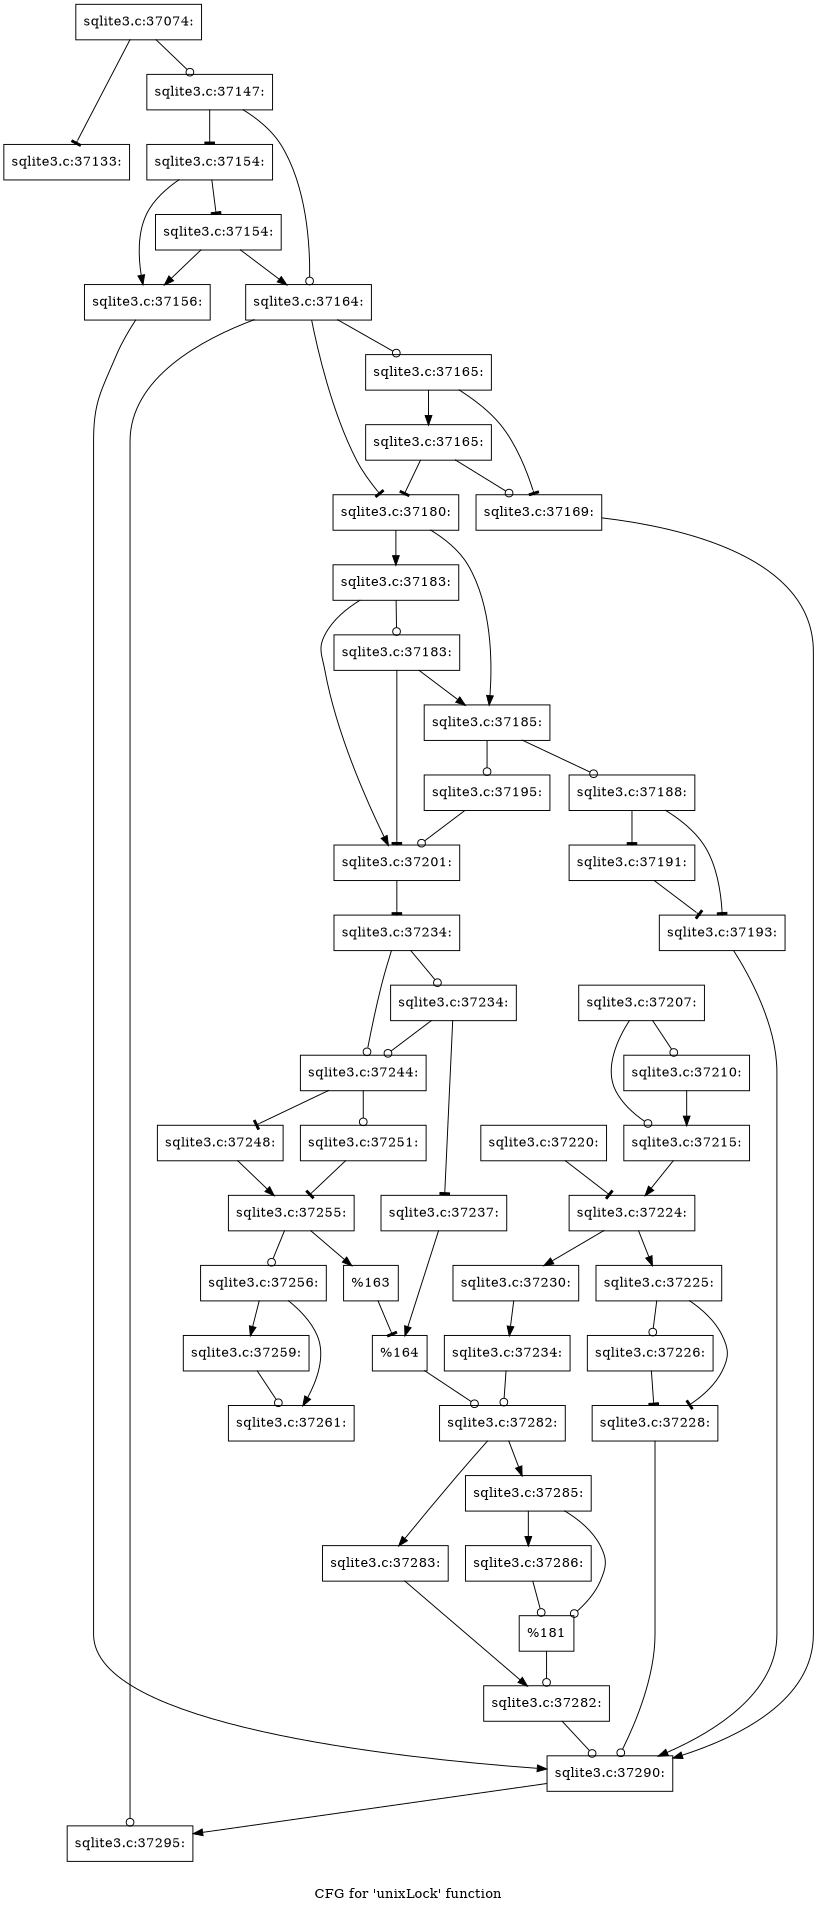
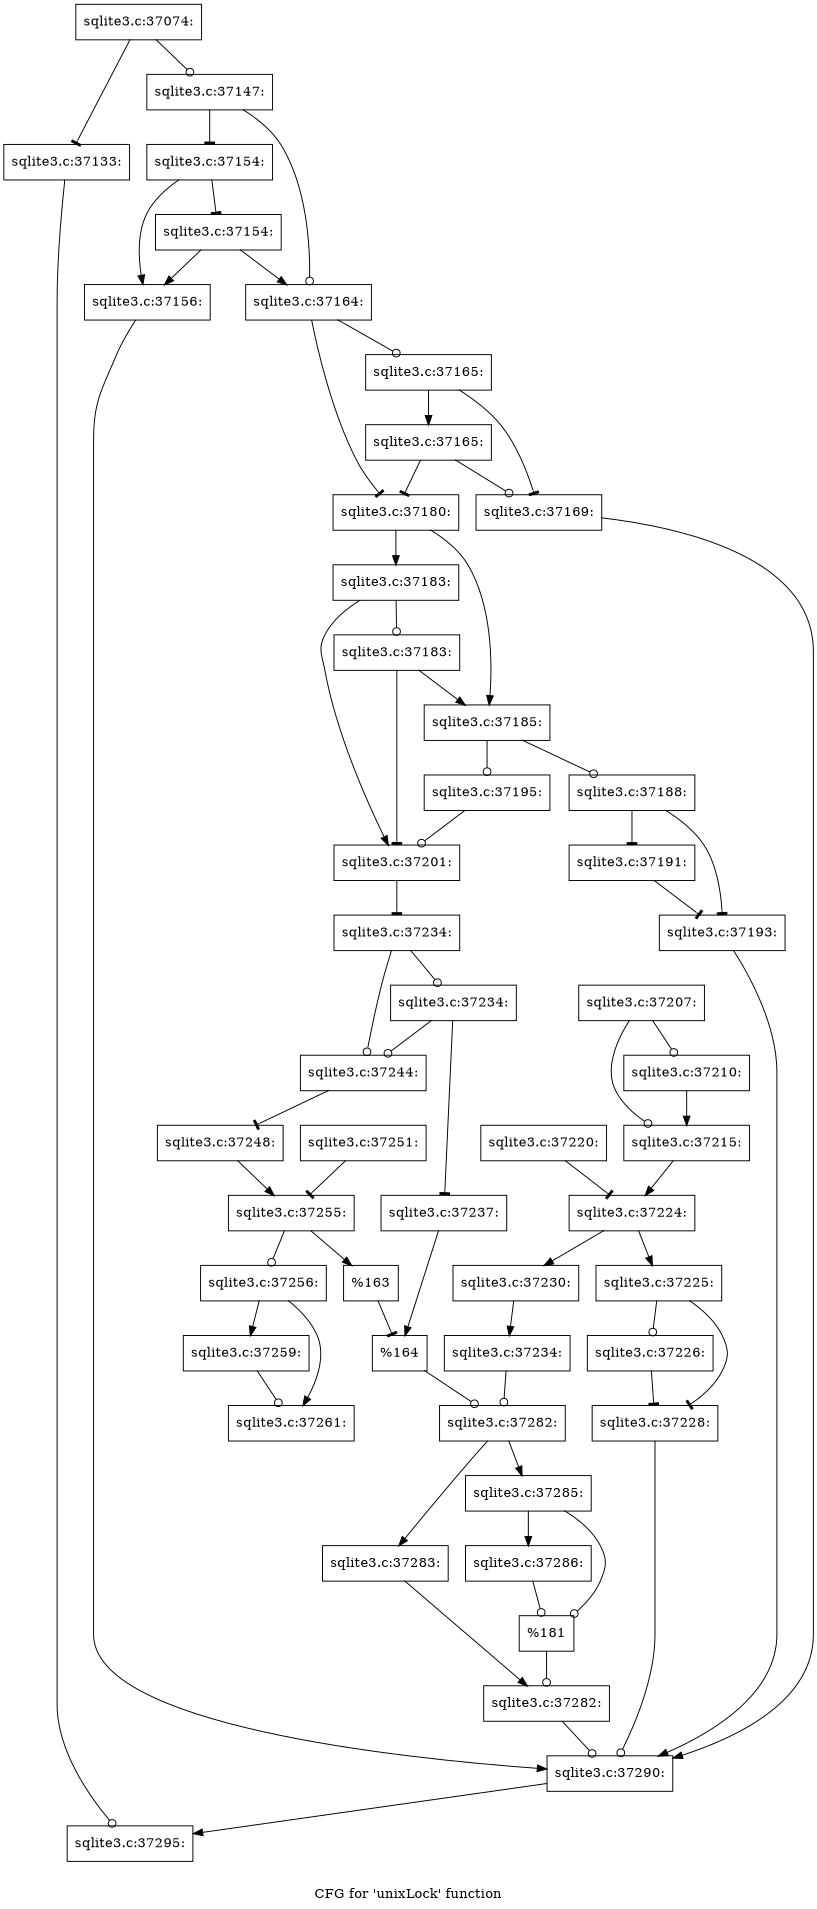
edge "sqlite3.c:37164:" -> "sqlite3.c:37295:": now "sqlite3.c:37133:" -> "sqlite3.c:37295:"
edge "sqlite3.c:37244:" -> "sqlite3.c:37251:": removed
